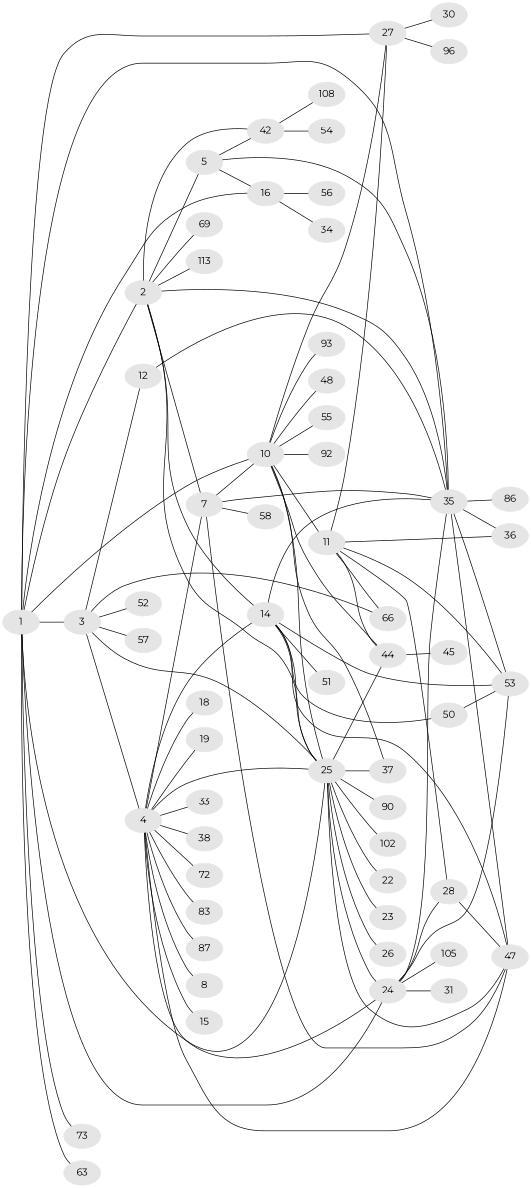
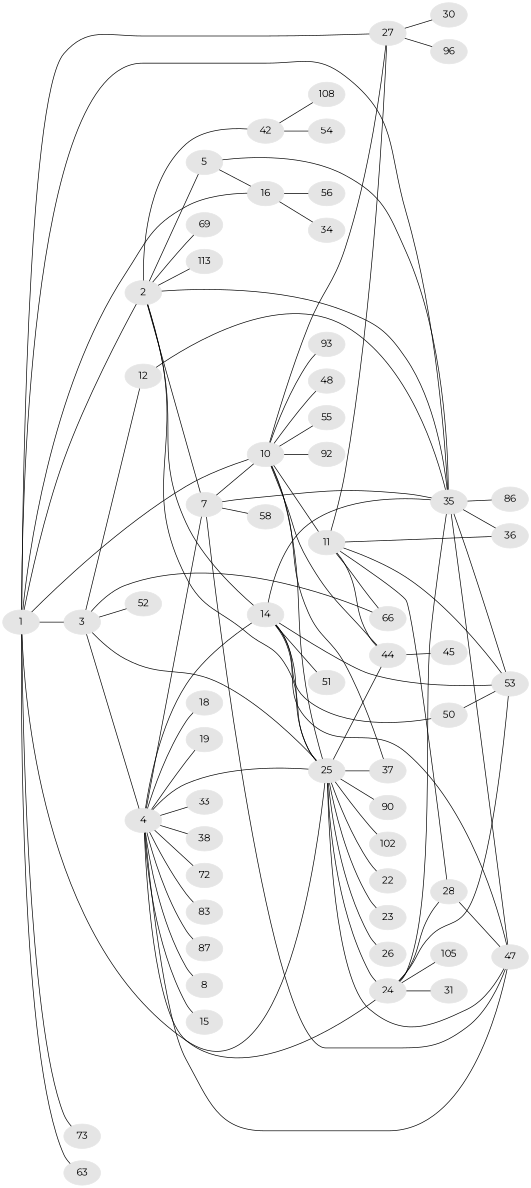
edge "42" -- "5": removed
node "57": removed
edge "1" -- "24": removed
